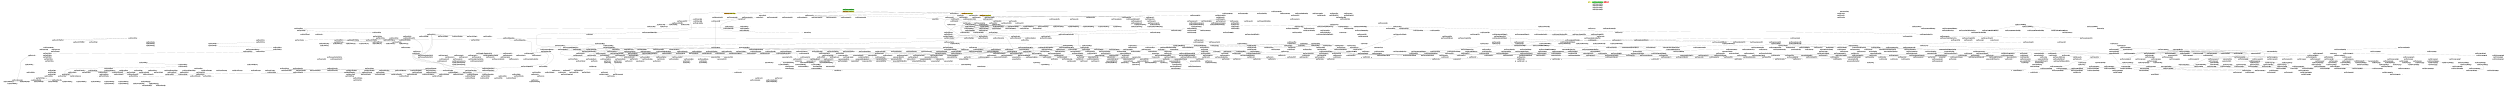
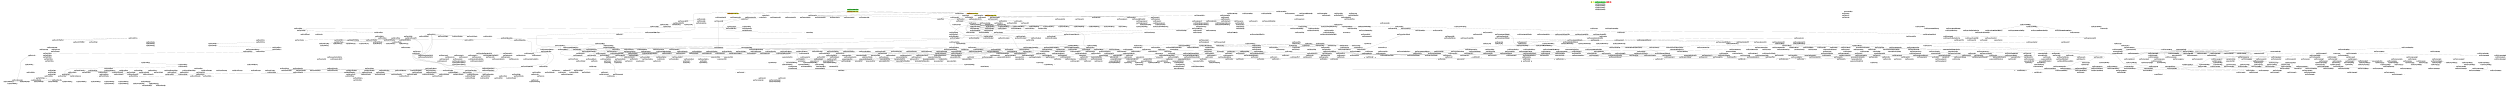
node "com.google.javascript.jscomp.ErrorFunctionType#33": label "com.google.javascript.jscomp.ErrorFunctionType#33" -> "com.google.javascript.jscomp.DiagnosticGroupWarningsGuard#33"
